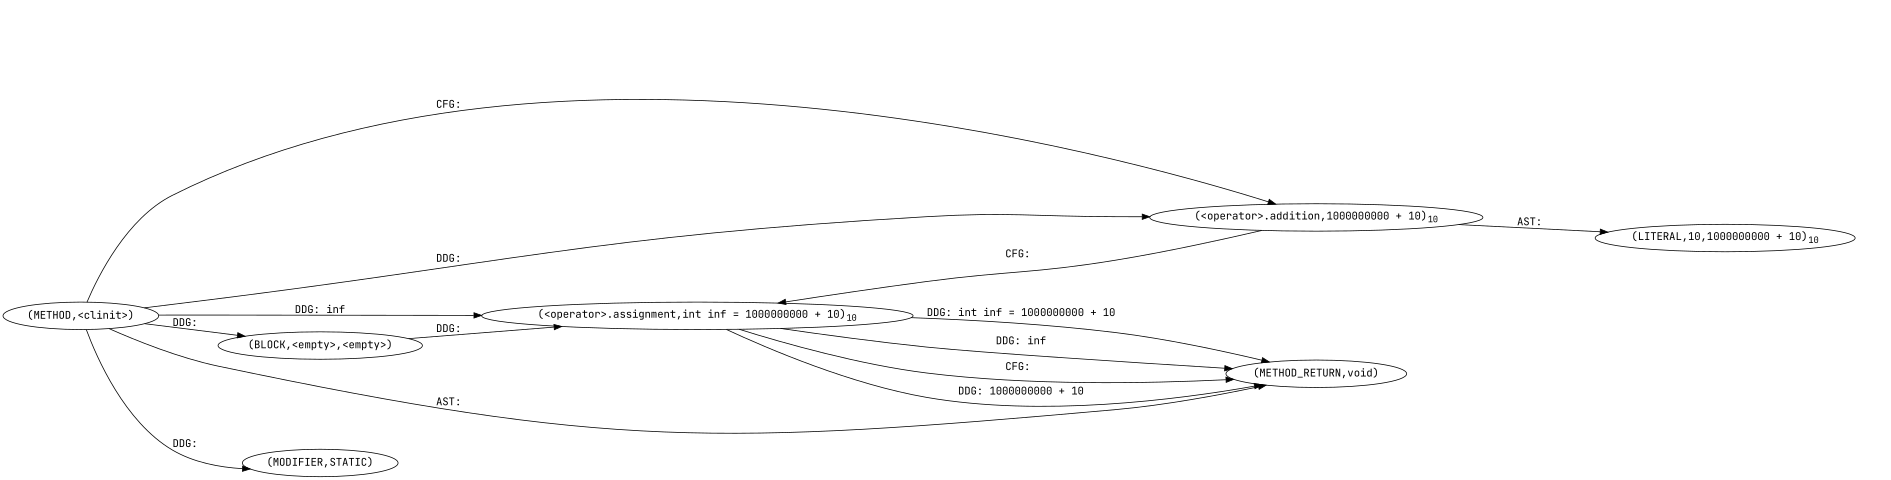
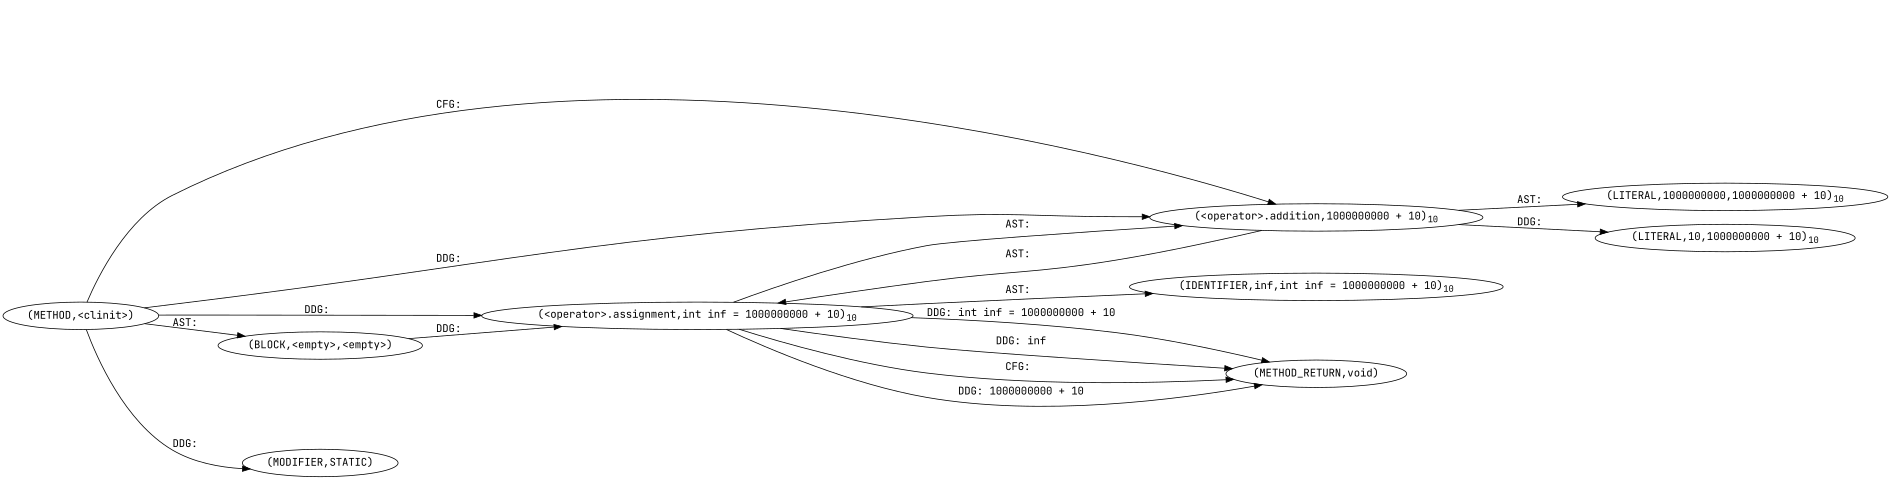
node "(LITERAL,1000000000,1000000000 + 10)": added
edge "(<operator>.addition,1000000000 + 10)" -> "(LITERAL,10,1000000000 + 10)": label "AST: " -> "DDG: "
edge "(<operator>.assignment,int inf = 1000000000 + 10)" -> "(<operator>.addition,1000000000 + 10)": added, label "AST:"
edge "(<operator>.addition,1000000000 + 10)" -> "(<operator>.assignment,int inf = 1000000000 + 10)": label "CFG: " -> "AST: "
node "(IDENTIFIER,inf,int inf = 1000000000 + 10)": added
edge "(METHOD,<clinit>)" -> "(<operator>.assignment,int inf = 1000000000 + 10)": label "DDG: inf" -> "DDG: "
edge "(METHOD,<clinit>)" -> "(BLOCK,<empty>,<empty>)": label "DDG: " -> "AST: "
edge "(METHOD,<clinit>)" -> "(METHOD_RETURN,void)": removed, label "AST:"
